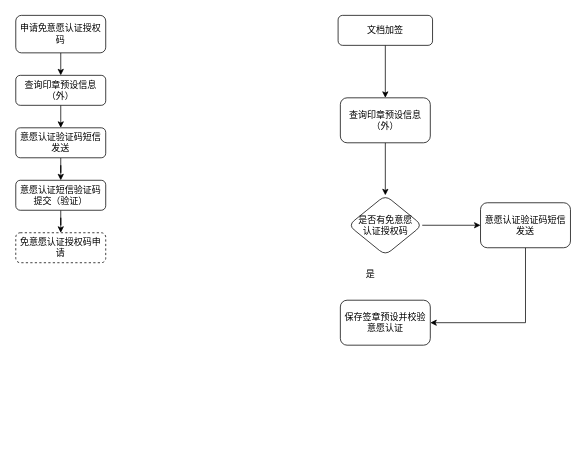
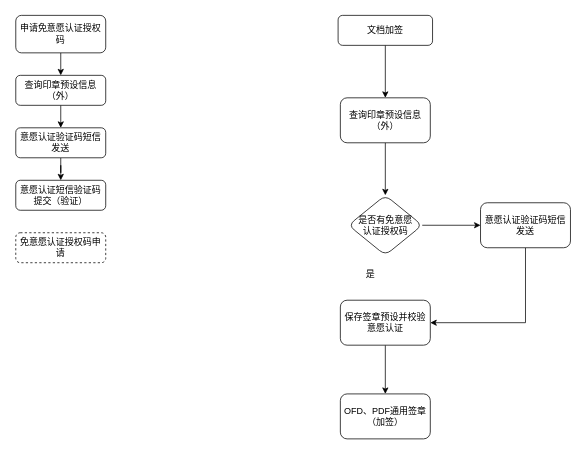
edge "意愿认证短信验证码提交（验证）" -> "免意愿认证授权码申请": removed
edge "保存签章预设并校验意愿认证" -> "OFD、PDF通用签章（加签）": added
node "OFD、PDF通用签章（加签）": added
